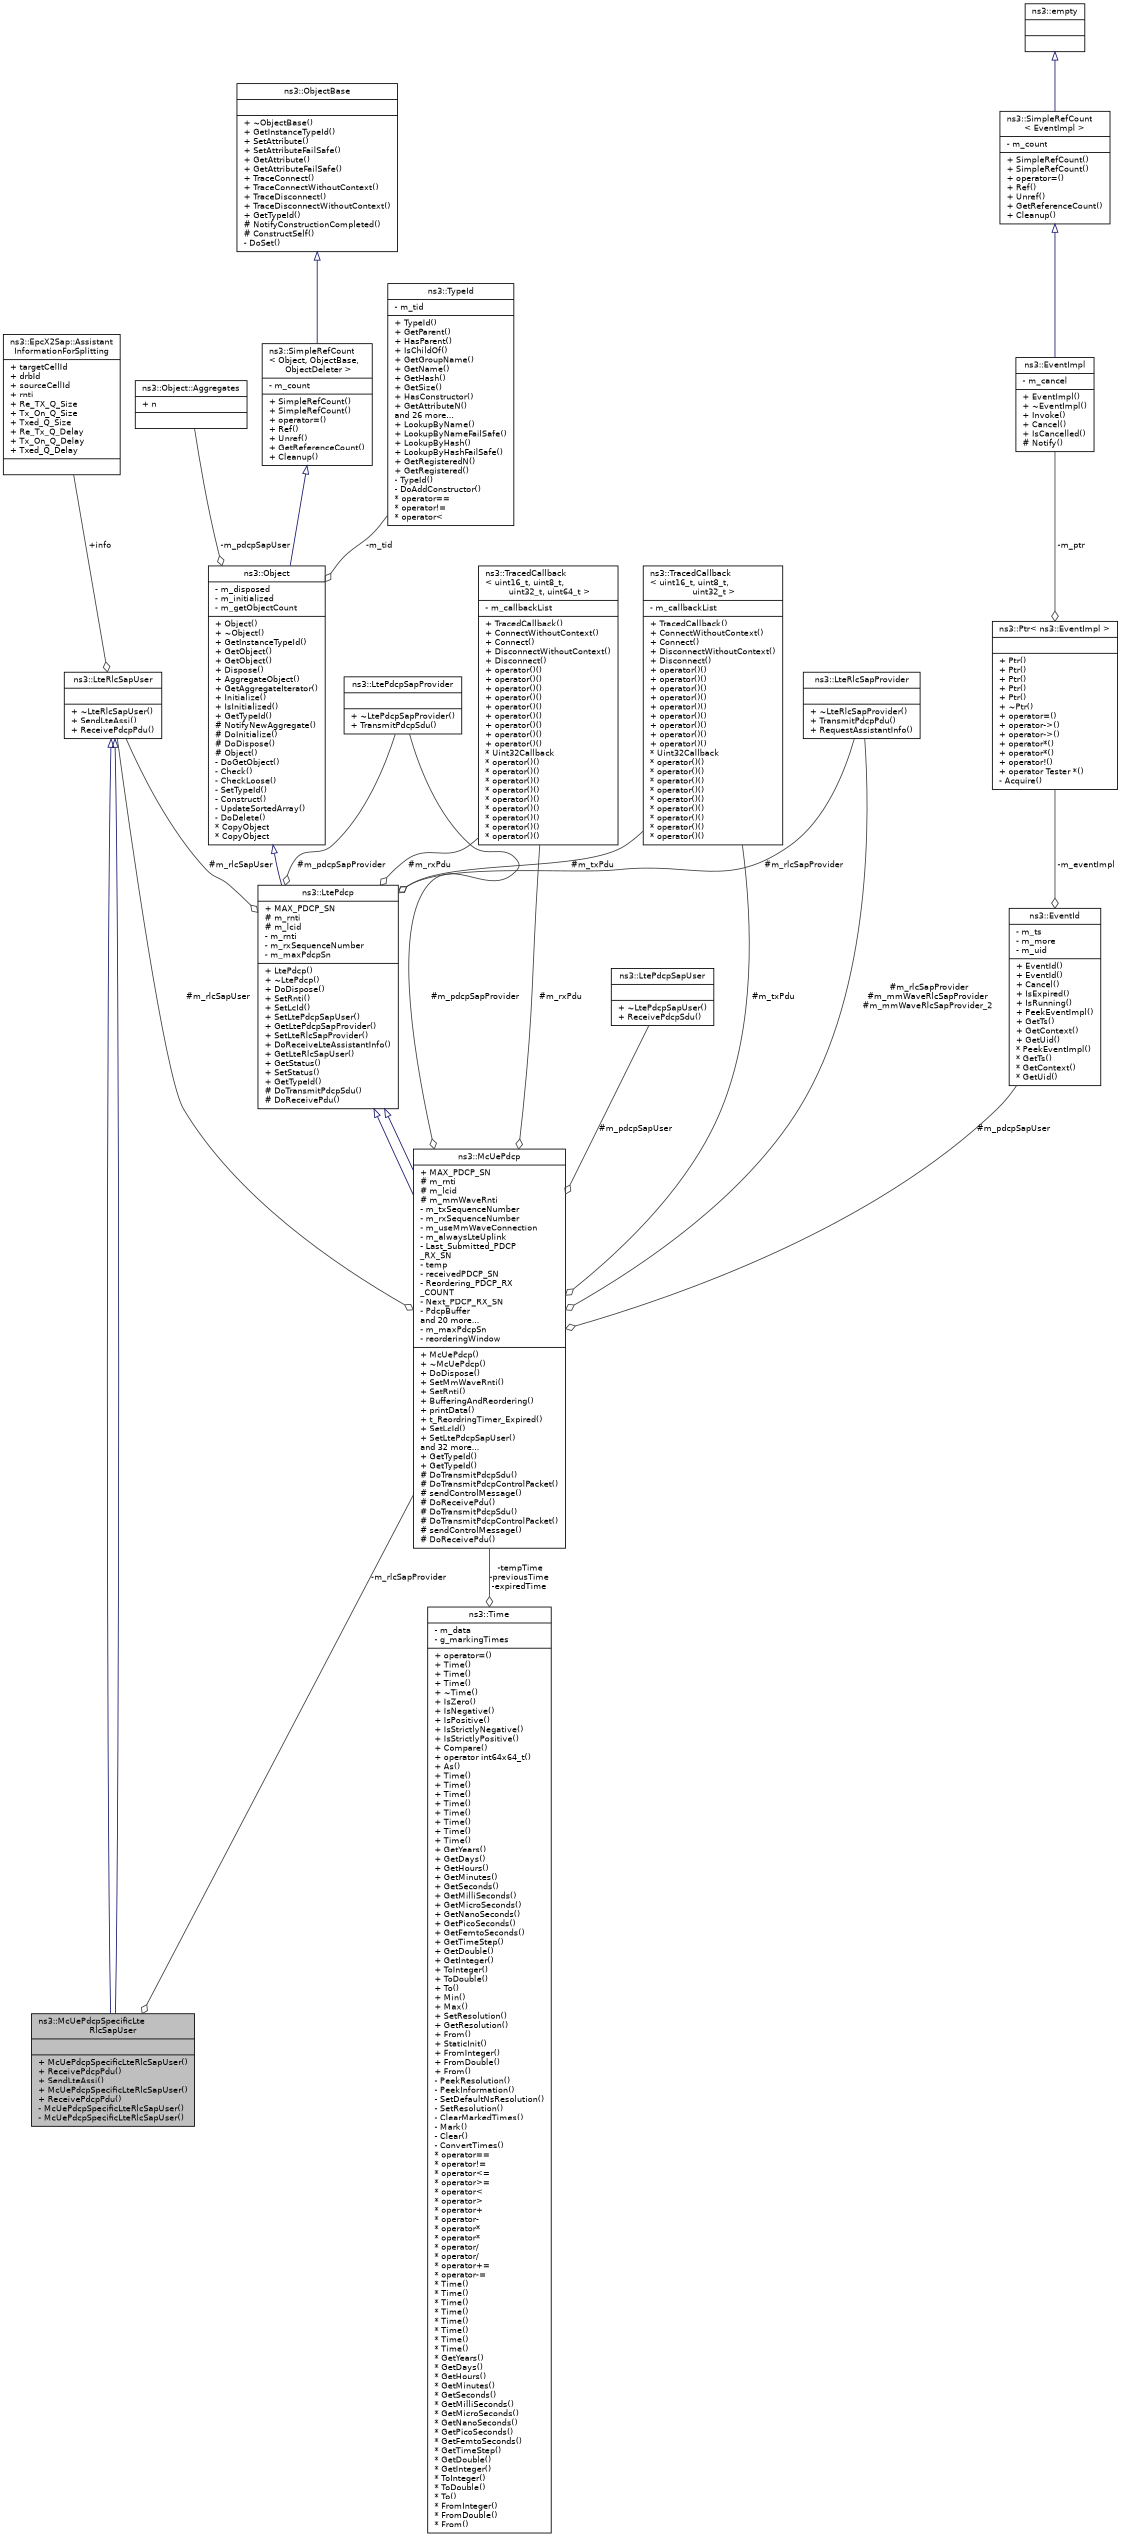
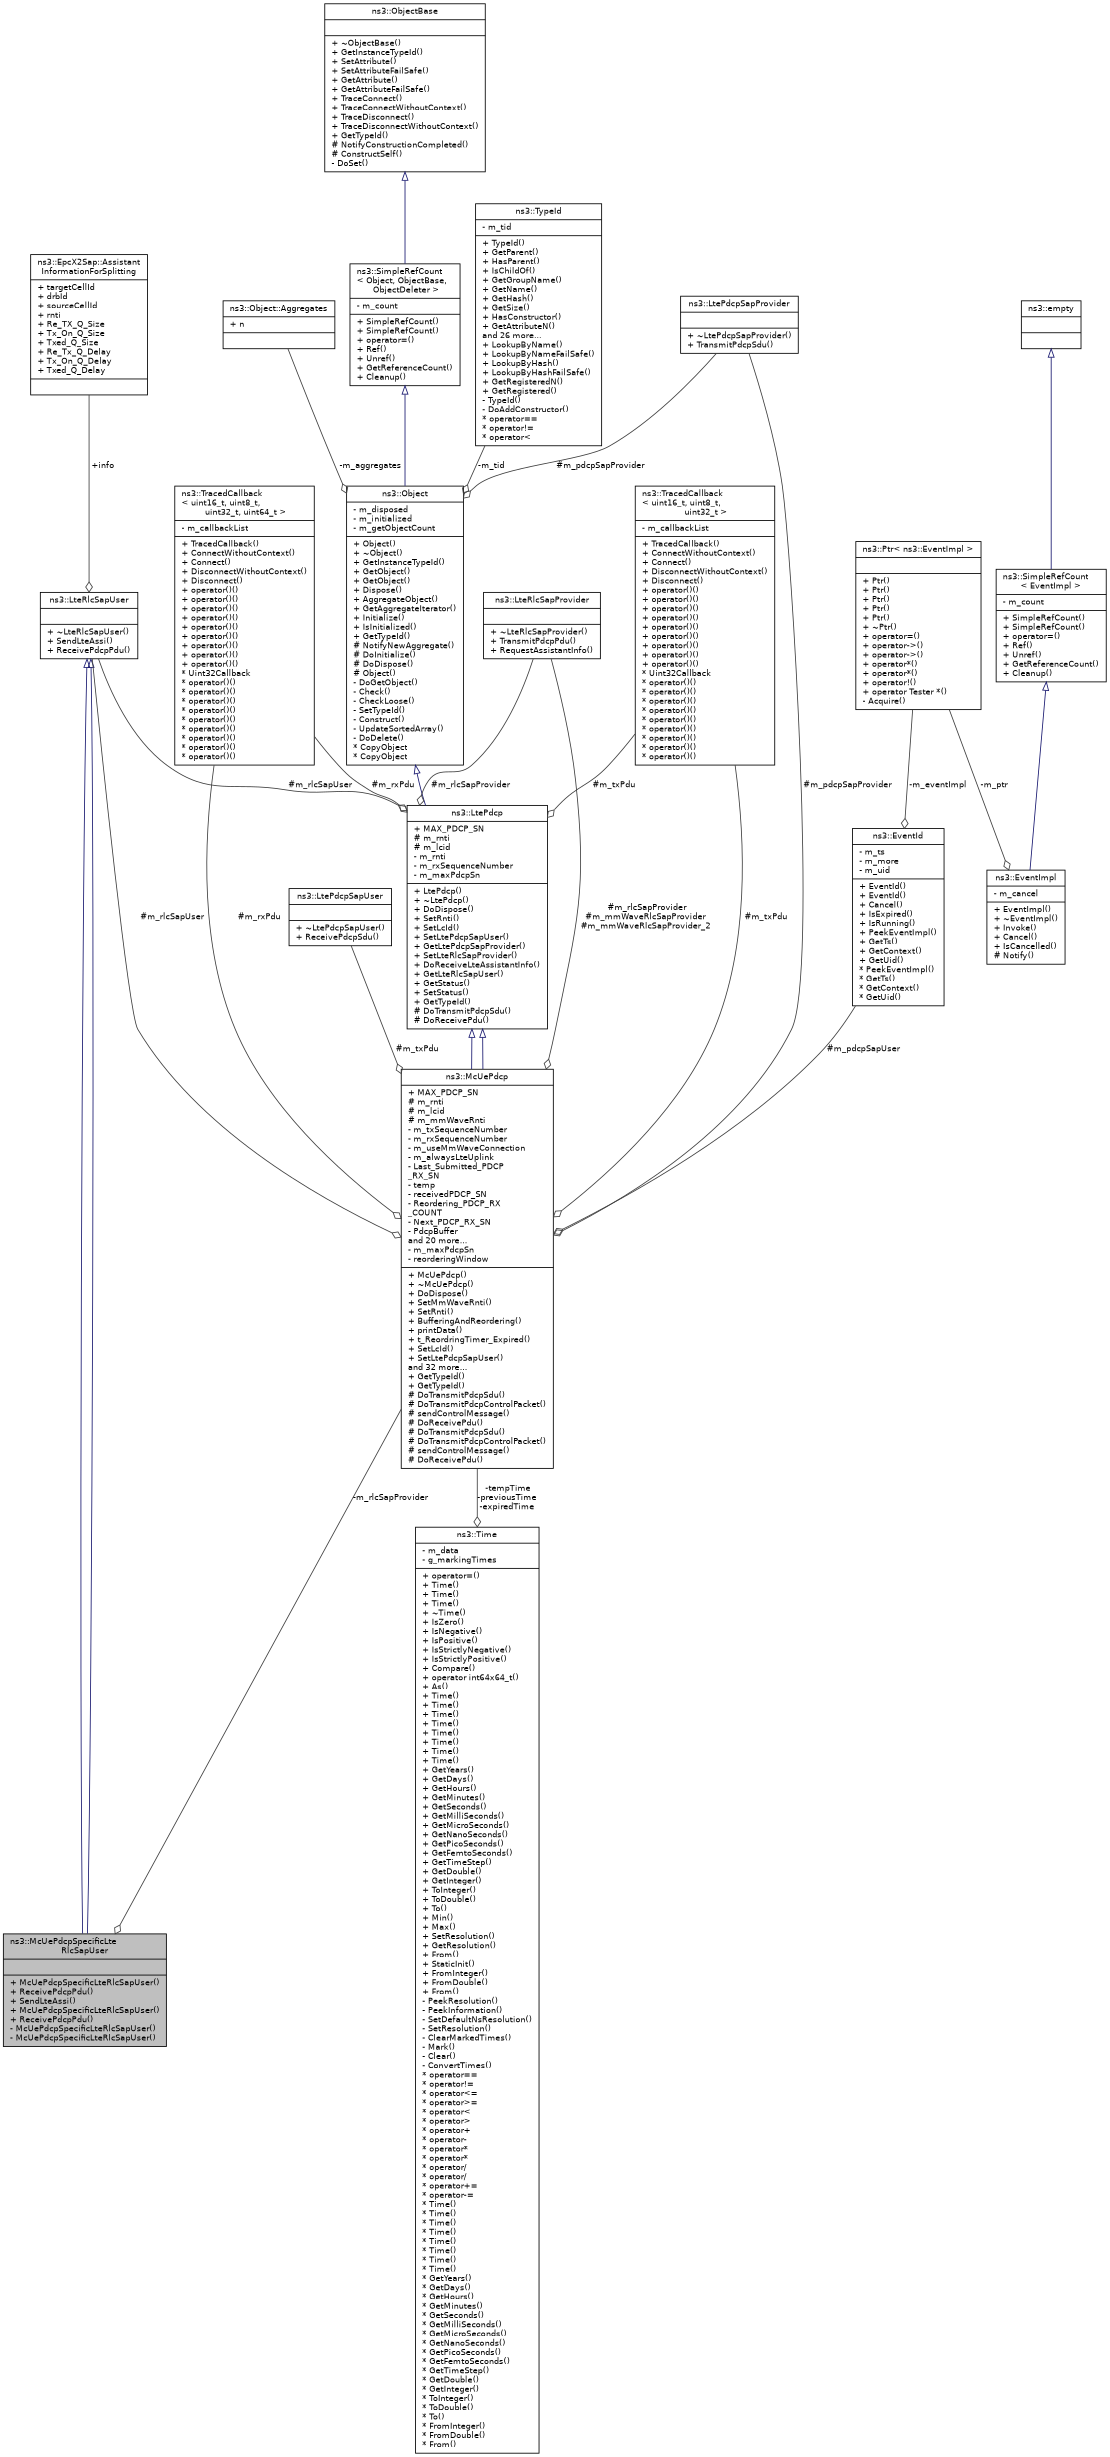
edge "ns3::EventImpl" -> "ns3::Ptr< ns3::EventImpl >": reversed
edge "ns3::Object::Aggregates" -> "ns3::Object": label " -m_pdcpSapUser" -> " -m_aggregates"
edge "ns3::LtePdcpSapProvider" -> "ns3::LtePdcp": now "ns3::LtePdcpSapProvider" -> "ns3::Object"
edge "ns3::LtePdcpSapUser" -> "ns3::McUePdcp": label " #m_pdcpSapUser" -> " #m_txPdu"
